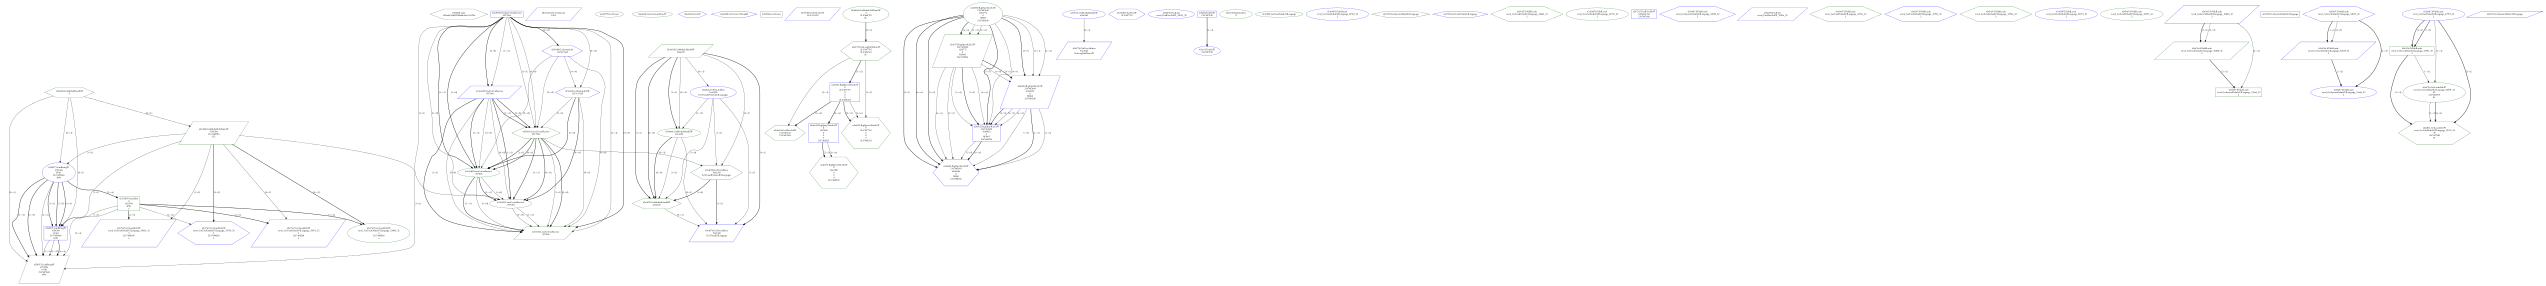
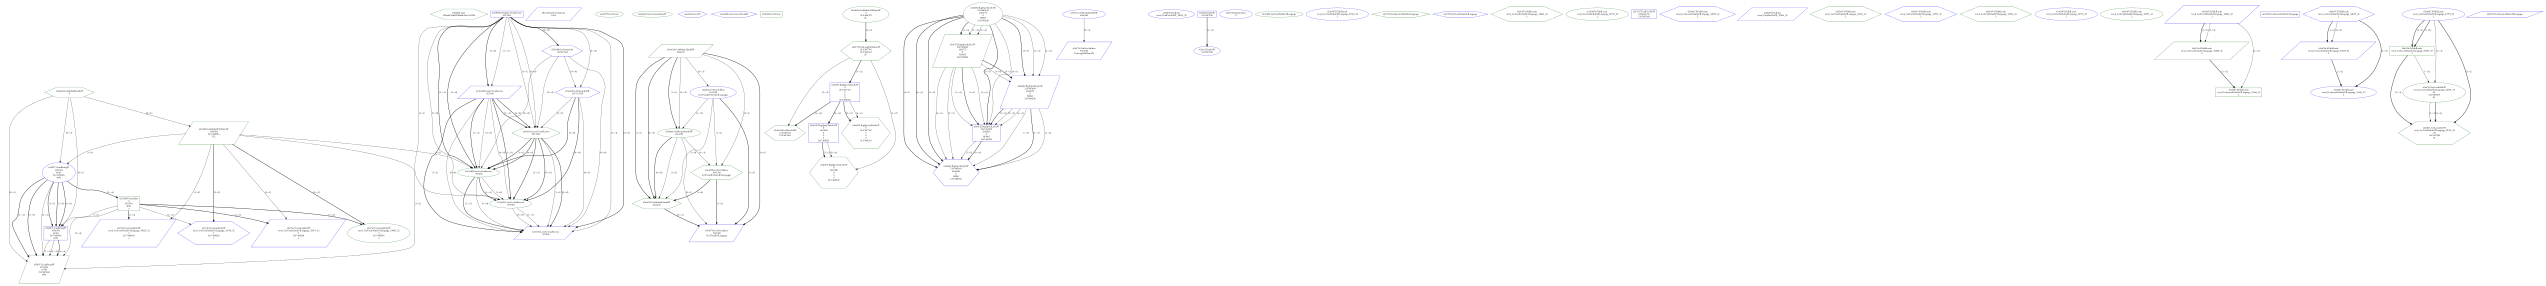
node "4276690.GetVersionExW 2147417420": removed
node "4245683.CharNextW 2147407716": removed
node "4246722.RegCloseKey 0": color darkgreen -> blue
edge "4245785.GetLongPathNameW 2147407710 2147406542 261" -> "4246599.RegQueryValueExW 0 2147407710 0 0 0 2147408232": now "4245785.GetLongPathNameW 2147407710 2147406542 261" -> "4246676.RegQueryValueExW 0 4247000 0 0 0 2147408232"
edge "4245469.LeaveCriticalSection 6917004" -> "4244050.GetProcAddress 9441320 SetThreadPreferredUILanguages": now "4244044.GetModuleHandleW 4244120" -> "4244050.GetProcAddress 9441320 SetThreadPreferredUILanguages"
edge "4244024.GetProcAddress 9441320 GetThreadPreferredUILanguages" -> "4244076.GetProcAddress 9441320 GetThreadUILanguage": style solid -> bold
edge "4243306.GetModuleFileNameW 4194304 2147408904 522" -> "4250073.LoadStringW 4194304 65484 2147409468 4096": now "4243306.GetModuleFileNameW 4194304 2147408904 522" -> "4245580.EnterCriticalSection 6917004"
edge "4244070.GetModuleHandleW 4244120" -> "4244076.GetProcAddress 9441320 GetThreadUILanguage": style solid -> bold
node "4245454.LeaveCriticalSection 6917004": color darkgreen -> blue
